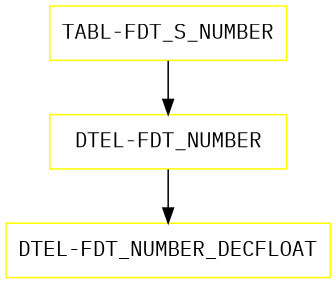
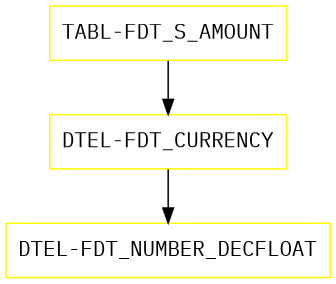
node "TABL-FDT_S_NUMBER": label "TABL-FDT_S_NUMBER" -> "TABL-FDT_S_AMOUNT"
node "DTEL-FDT_NUMBER": label "DTEL-FDT_NUMBER" -> "DTEL-FDT_CURRENCY"
